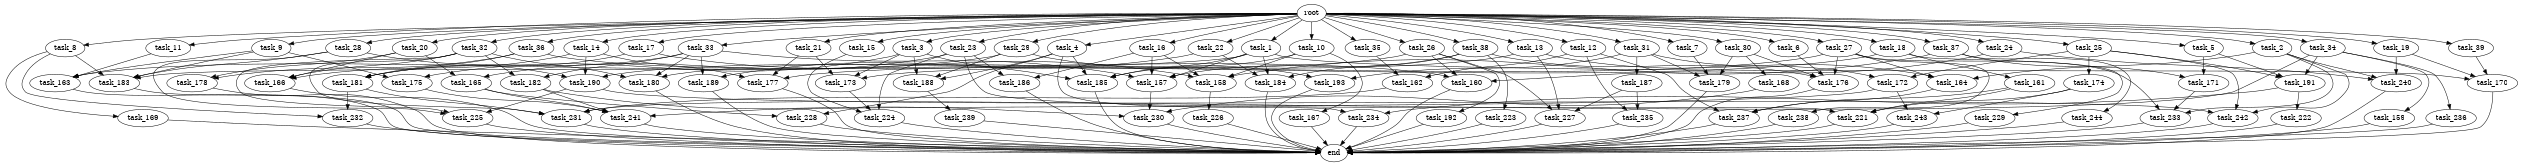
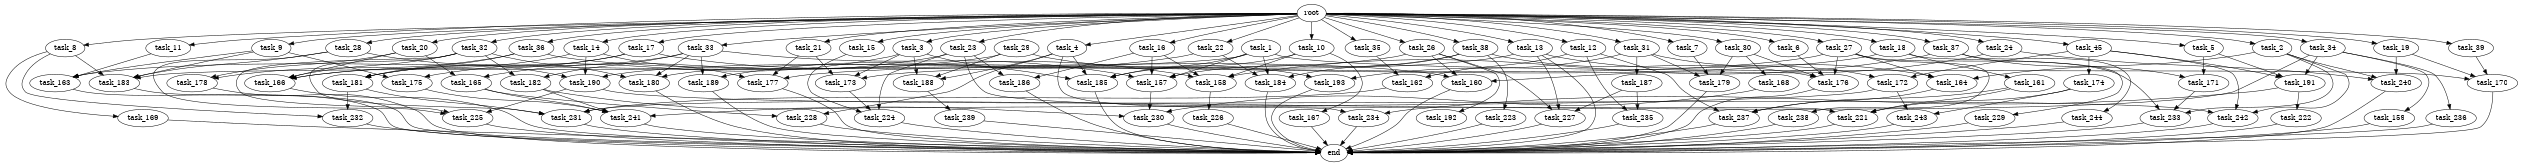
edge "root" -> "task_29": removed
edge "root" -> "task_1": removed
node "task_25": label "task_25" -> "task_45"
edge "task_17" -> "task_166": added
edge "task_192" -> "end": now "task_13" -> "end"
